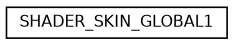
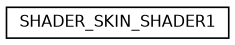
node "SHADER_SKIN_GLOBAL1": label "SHADER_SKIN_GLOBAL1" -> "SHADER_SKIN_SHADER1"
